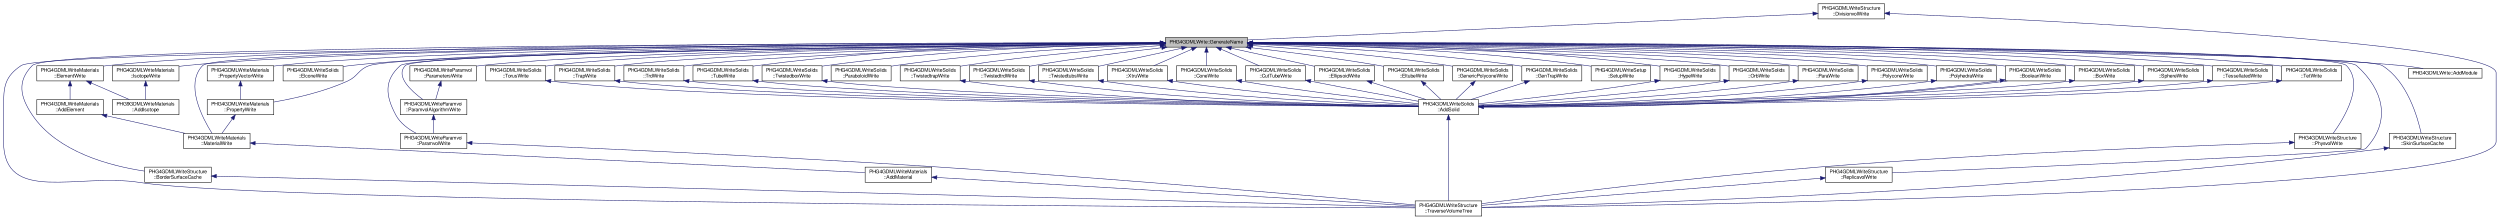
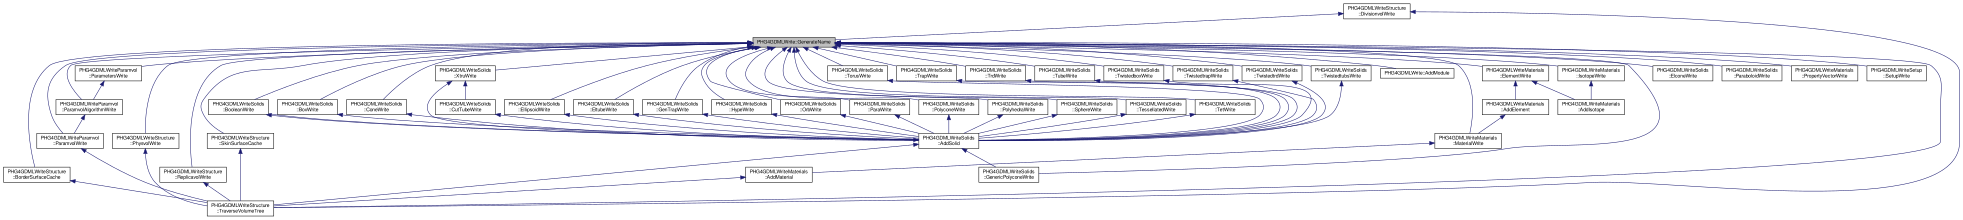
edge "PHG4GDMLWriteSolids ::CutTubeWrite" -> "PHG4GDMLWrite::GenerateName": now "PHG4GDMLWriteSolids ::CutTubeWrite" -> "PHG4GDMLWriteSolids ::XtruWrite"
edge "PHG4GDMLWriteSolids ::AddSolid" -> "PHG4GDMLWriteSolids ::GenericPolyconeWrite": reversed
node "PHG9GDMLWriteMaterials ::AddIsotope": label "PHG9GDMLWriteMaterials ::AddIsotope" -> "PHG4GDMLWriteMaterials ::AddIsotope"
node "PHG4GDMLWriteMaterials ::PropertyWrite": removed
